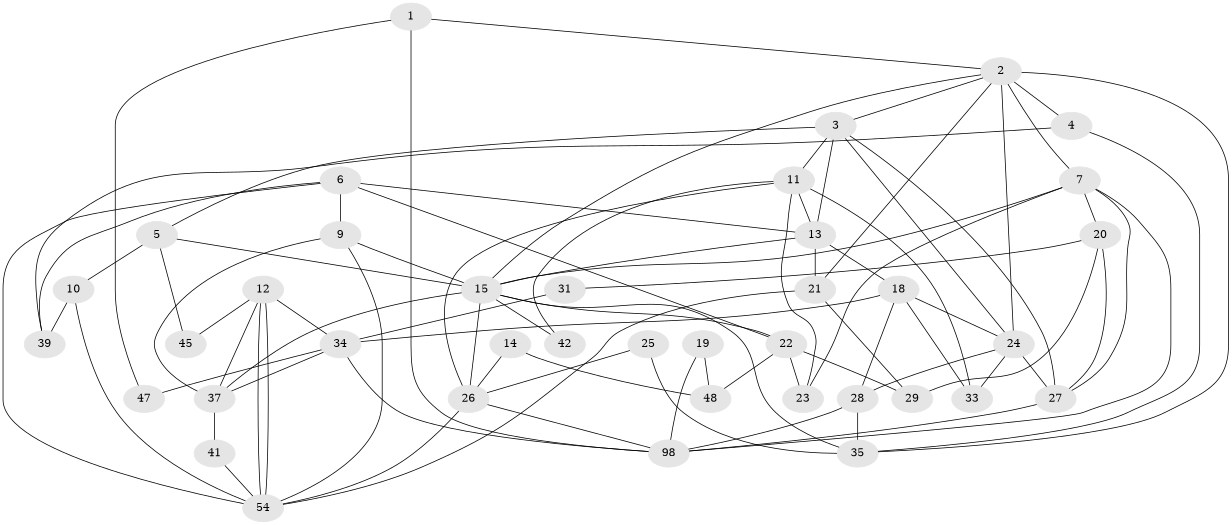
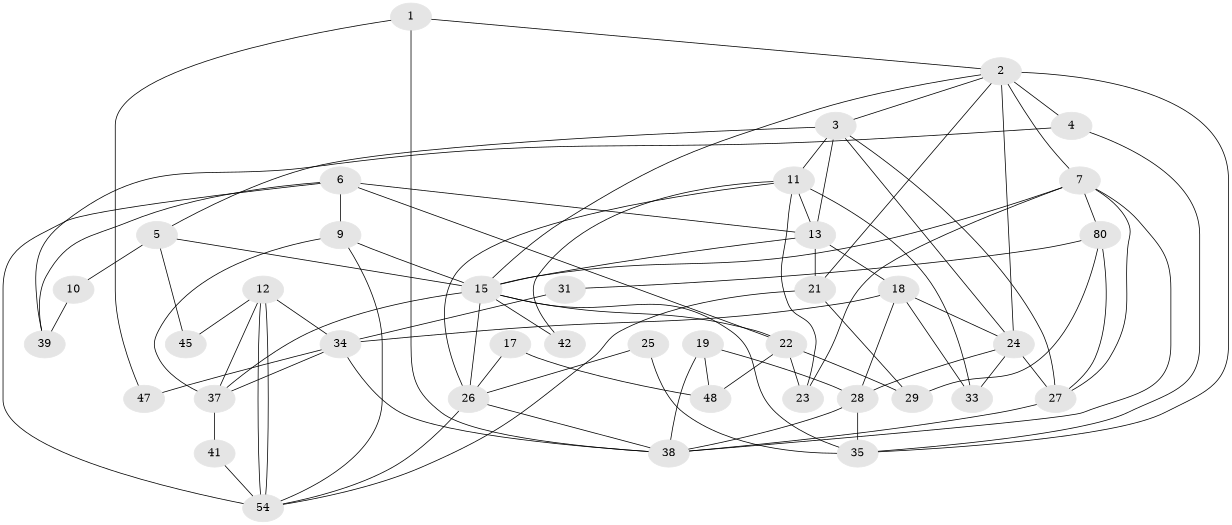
node "20": label "20" -> "80"
node "14": label "14" -> "17"
edge "19" -- "28": added
edge "10" -- "54": removed
node "98": label "98" -> "38"
